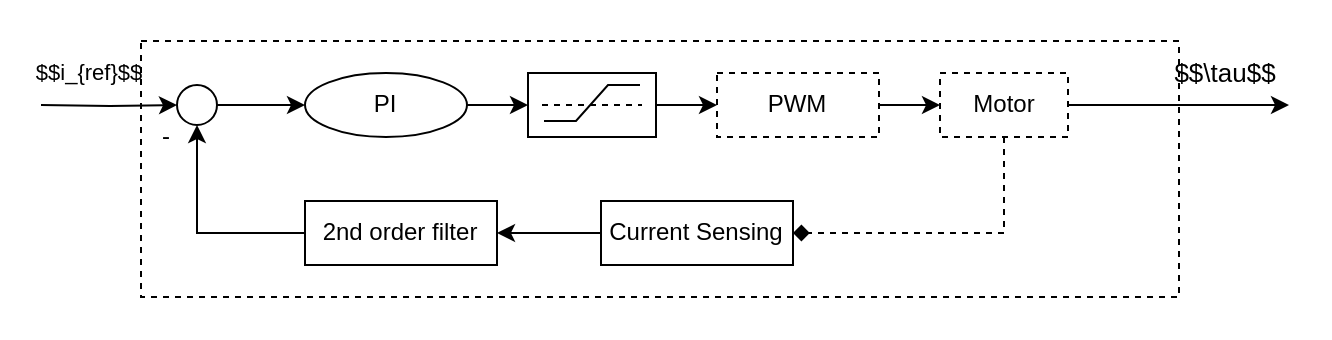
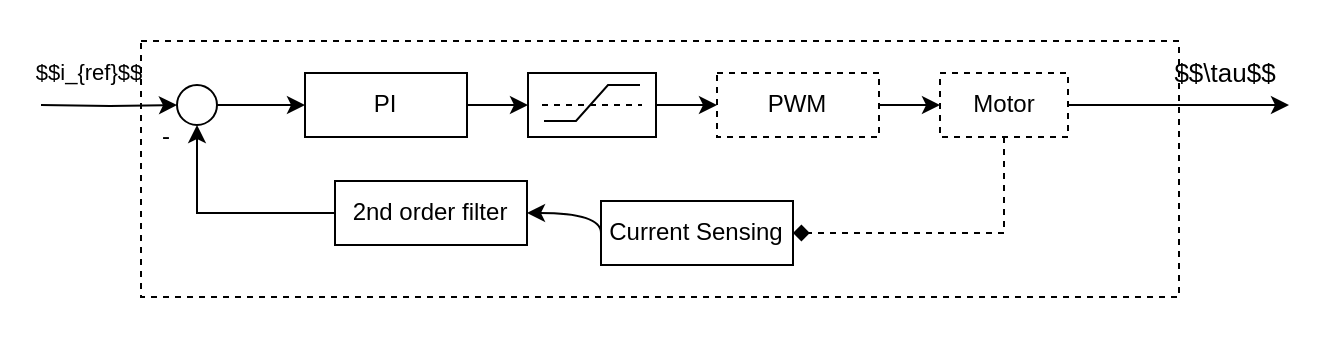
node "PI": shape ellipse -> rectangle
node "2nd order filter": moved (401, 233) -> (431, 213)
